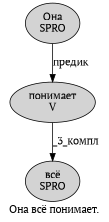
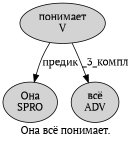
edge "Она SPRO" -> "понимает V": reversed
node "всё SPRO": label "всё SPRO" -> "всё ADV"
